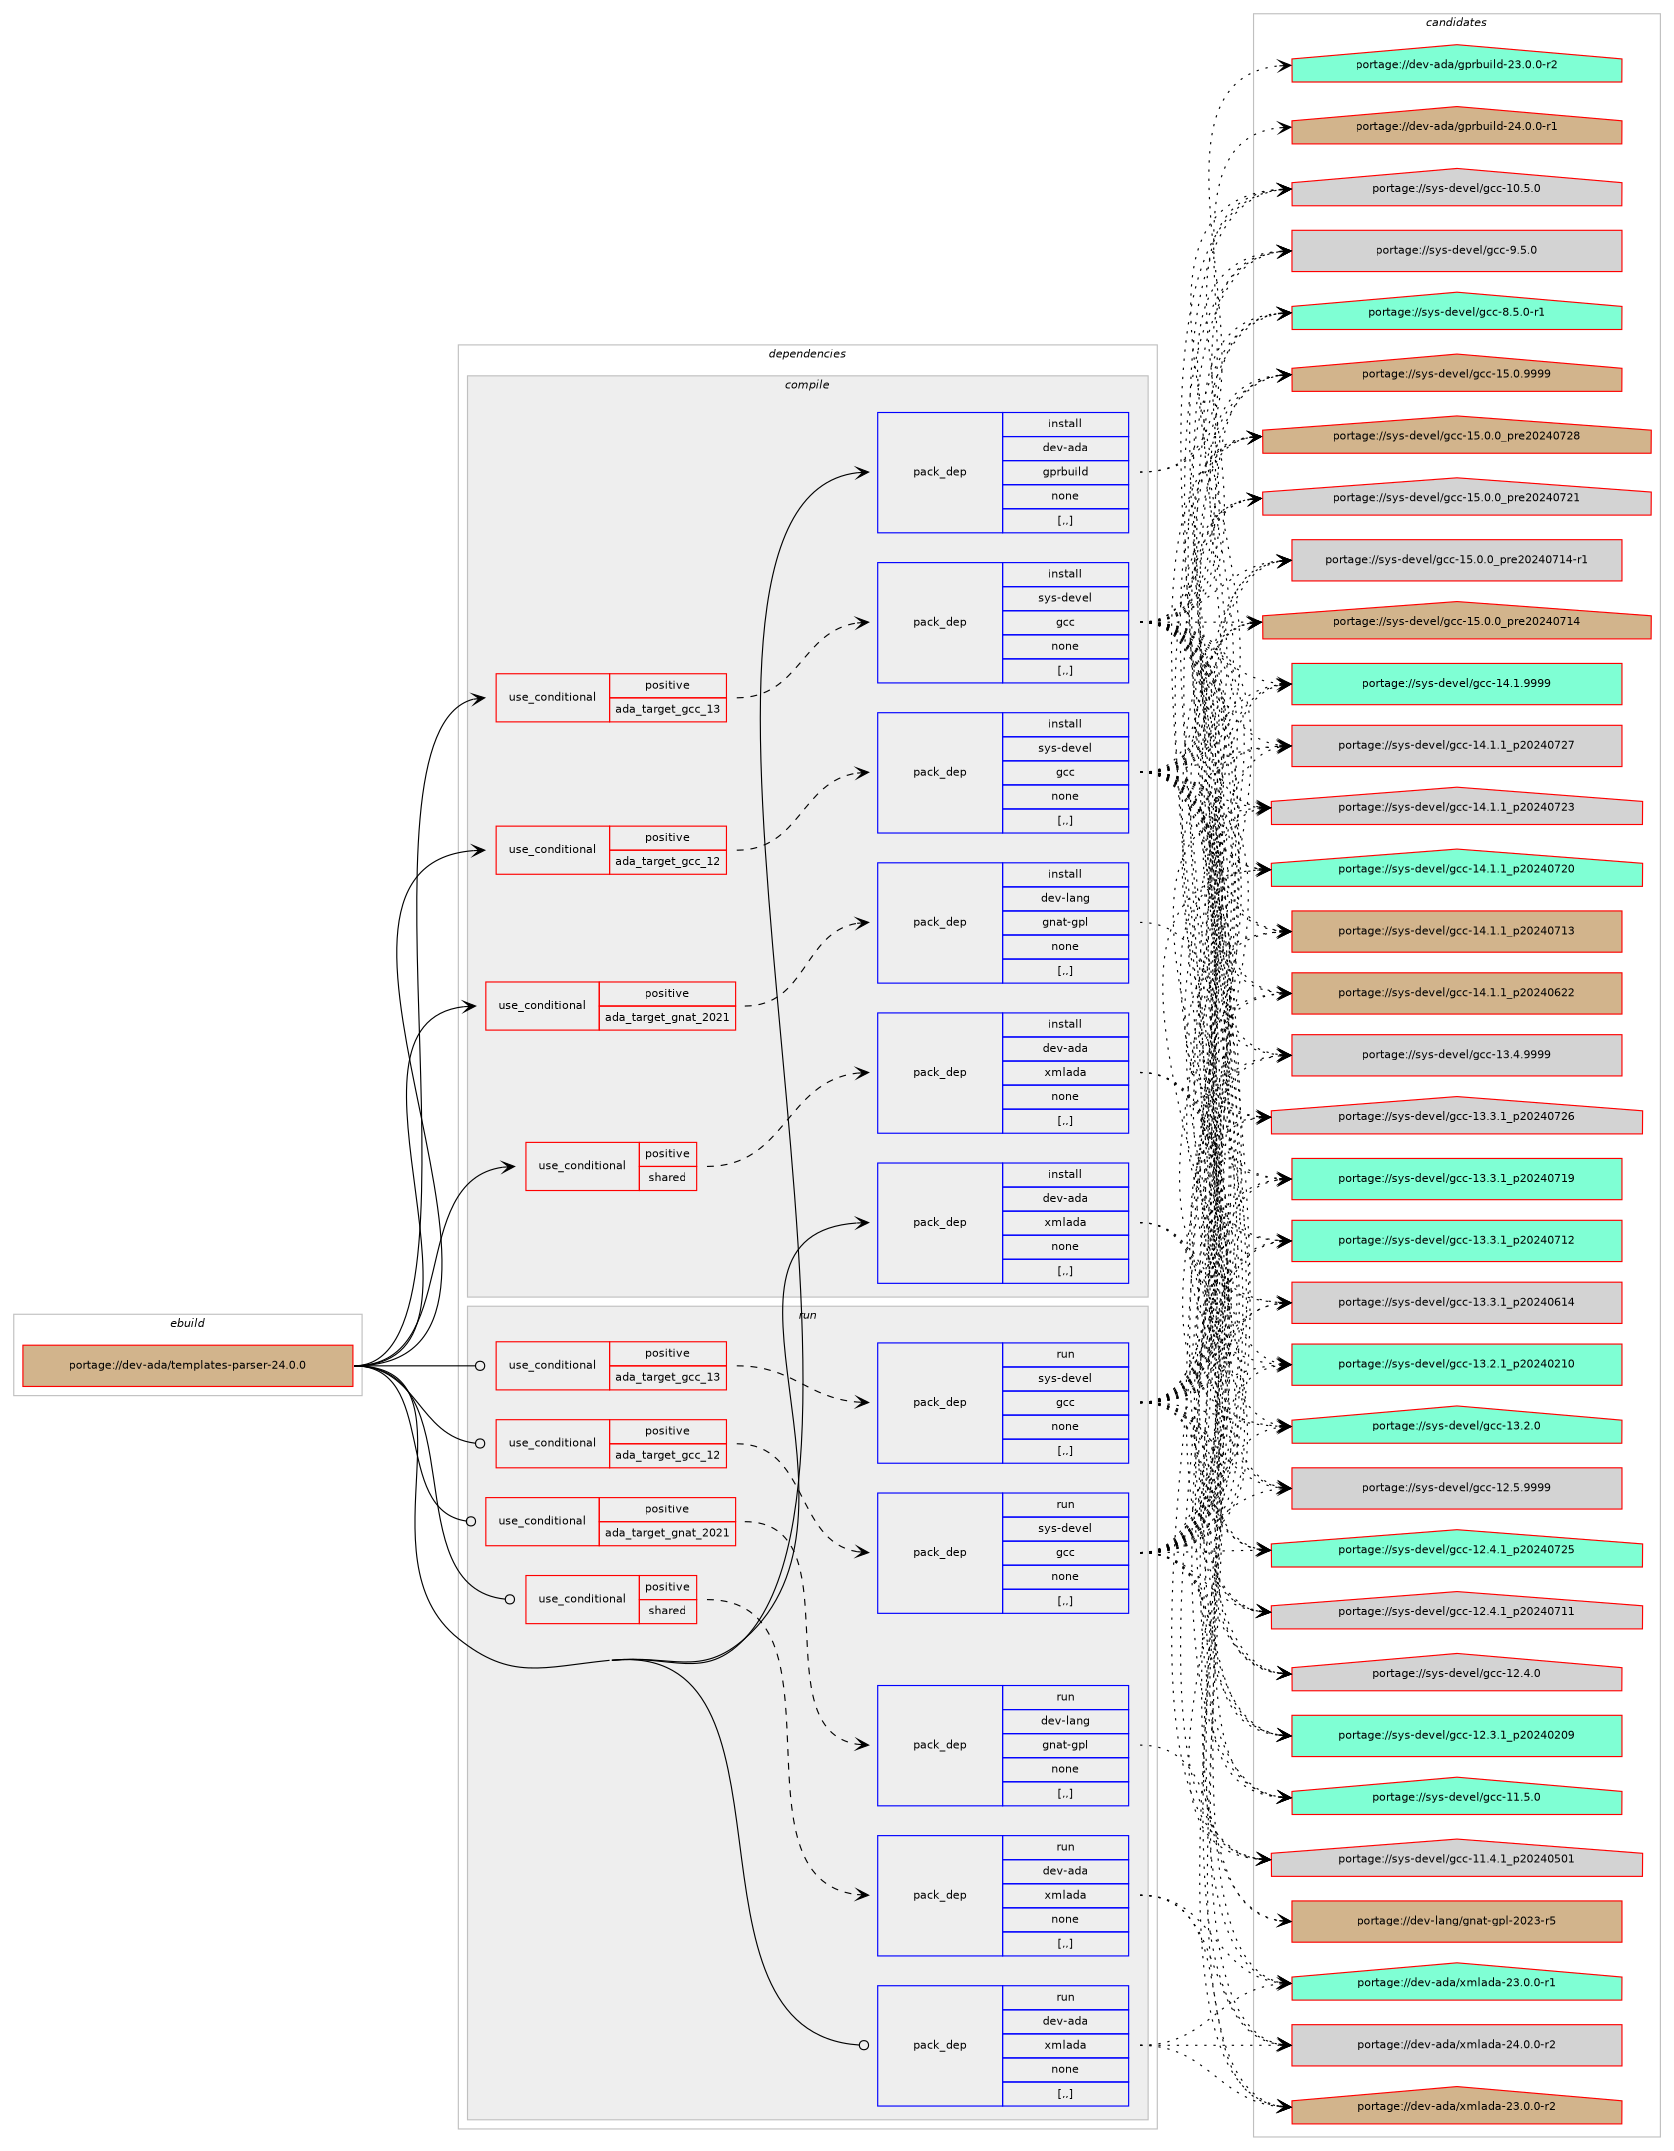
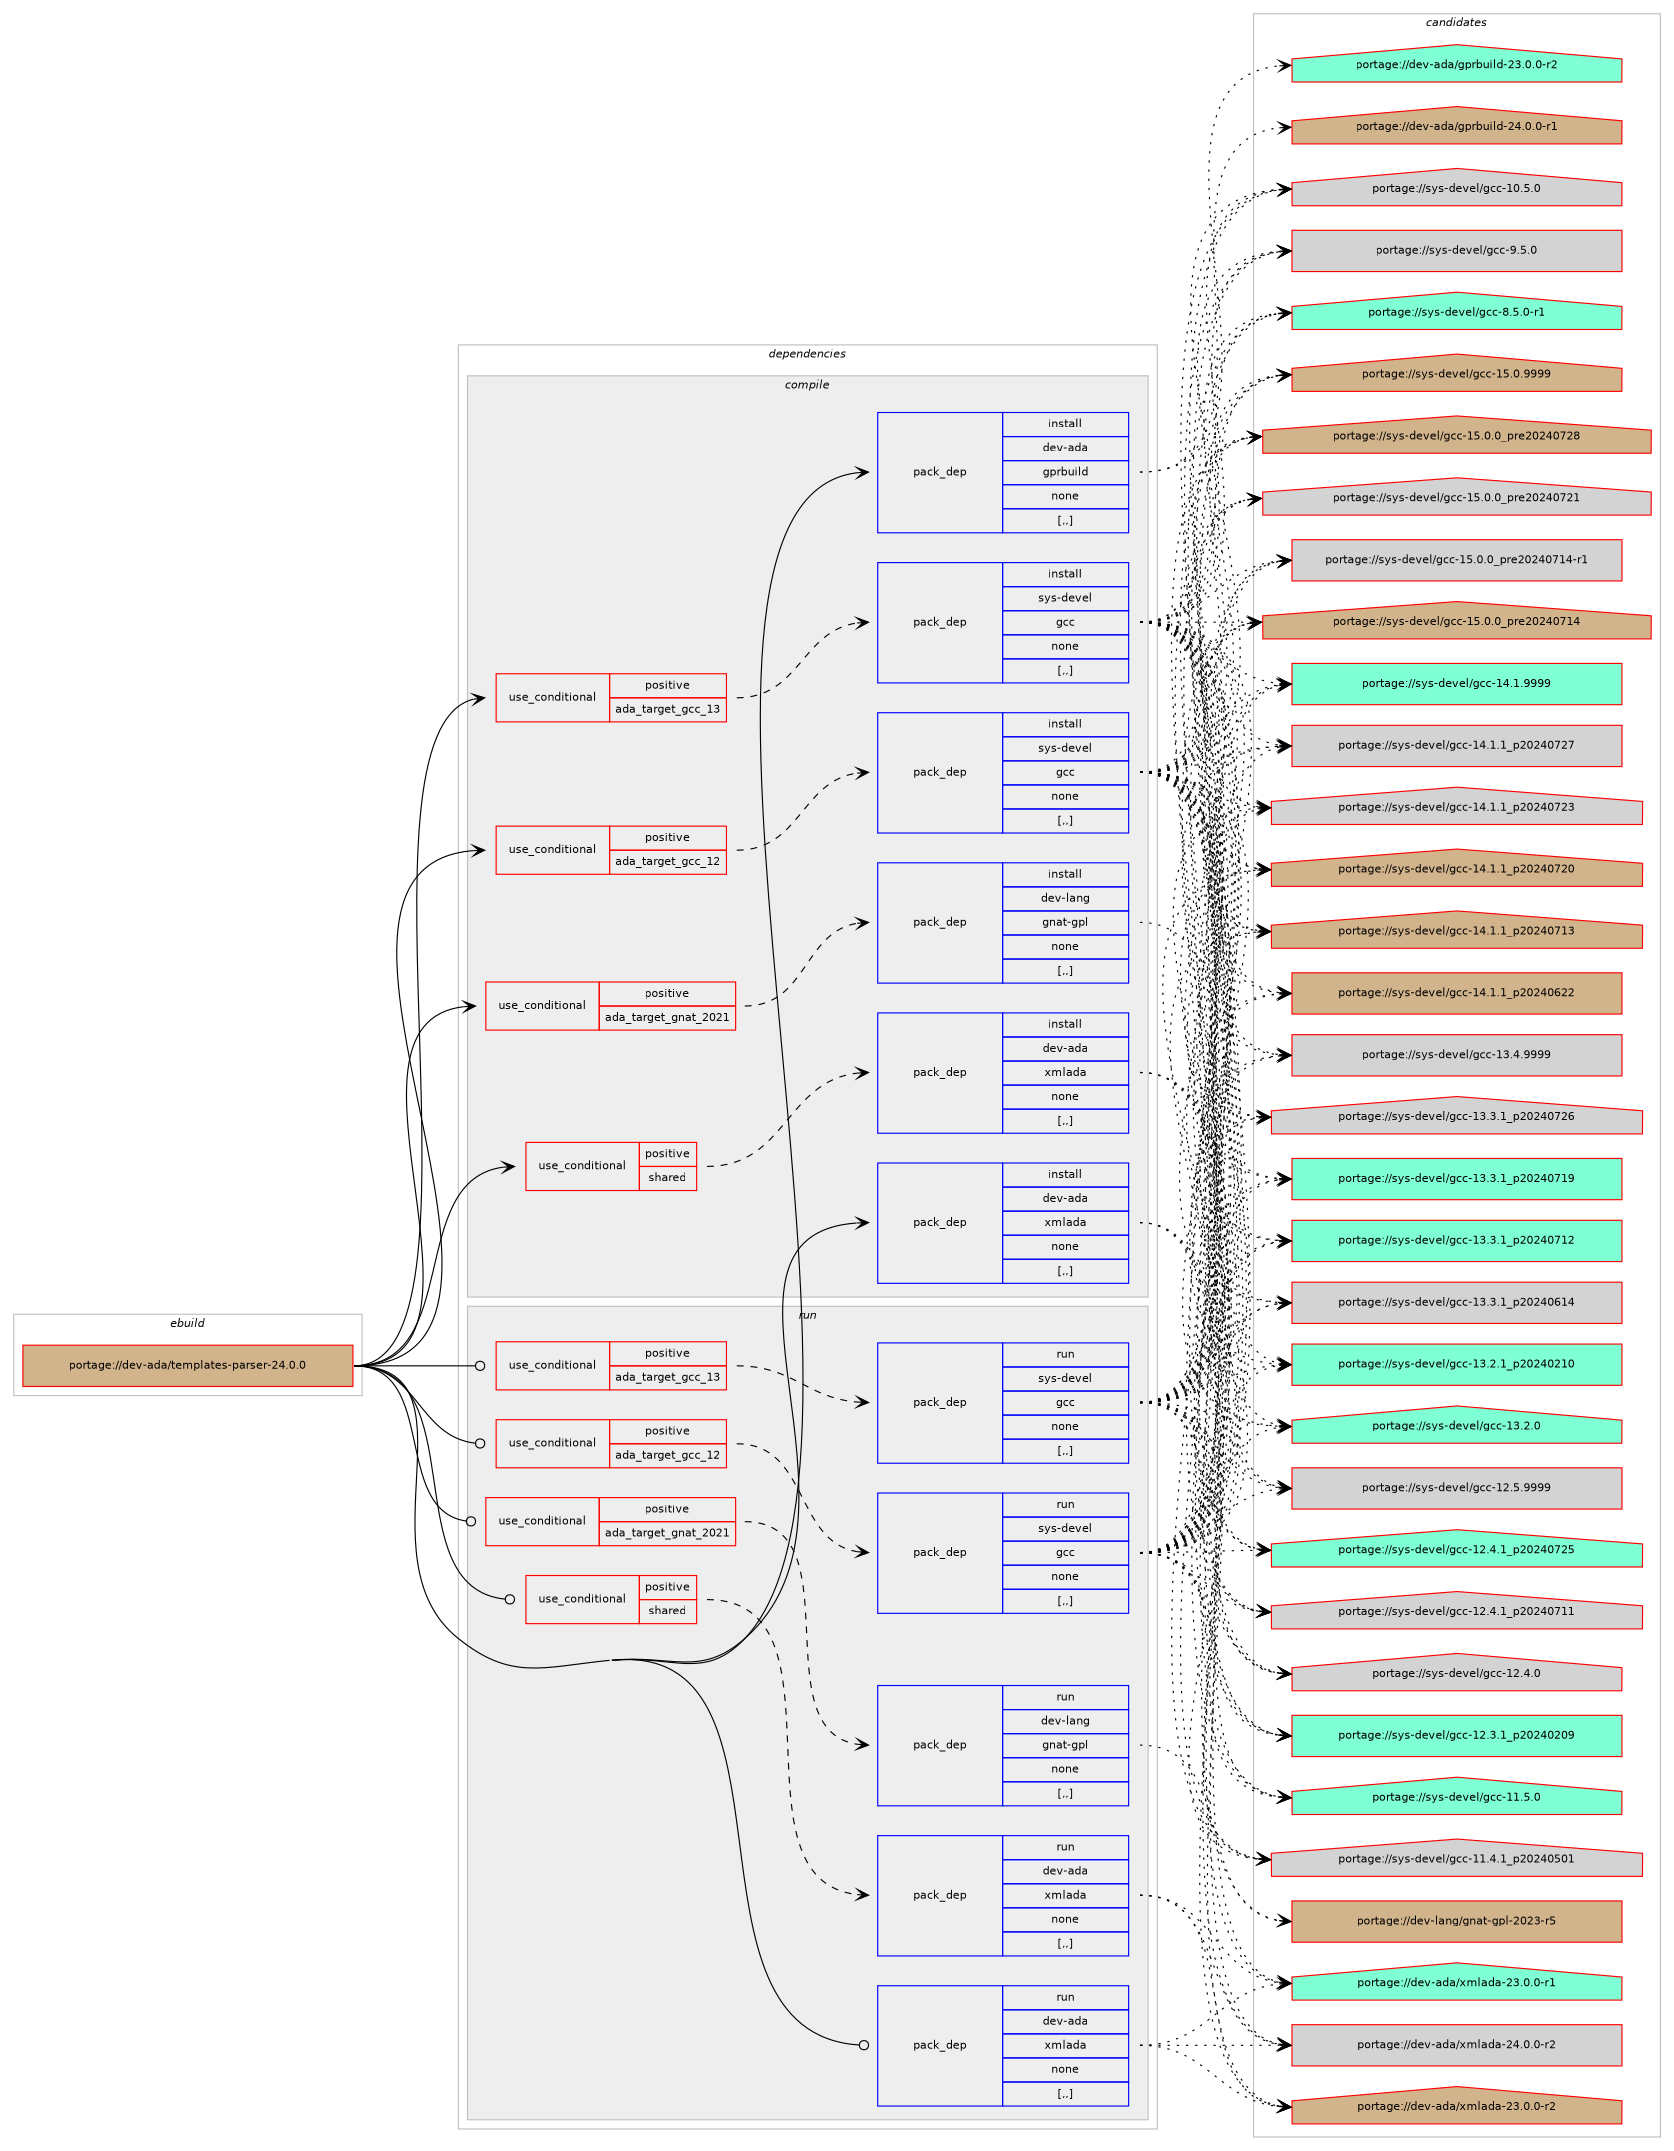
node "portage://sys-devel/gcc-14.1.1_p20240720": fillcolor aquamarine -> tan
node "portage://sys-devel/gcc-14.1.1_p20240713": shape box -> house
